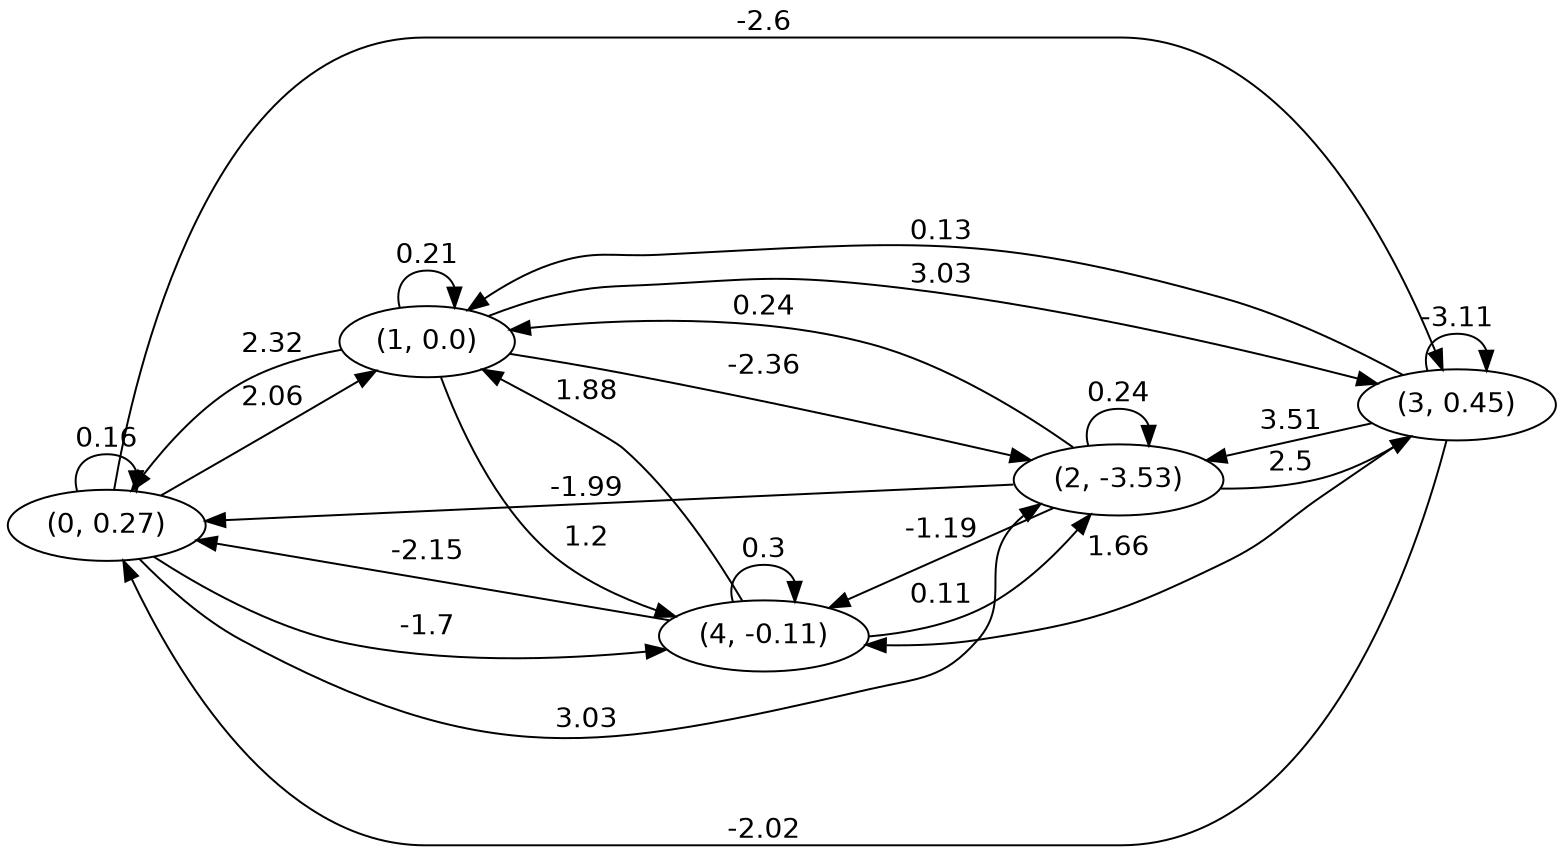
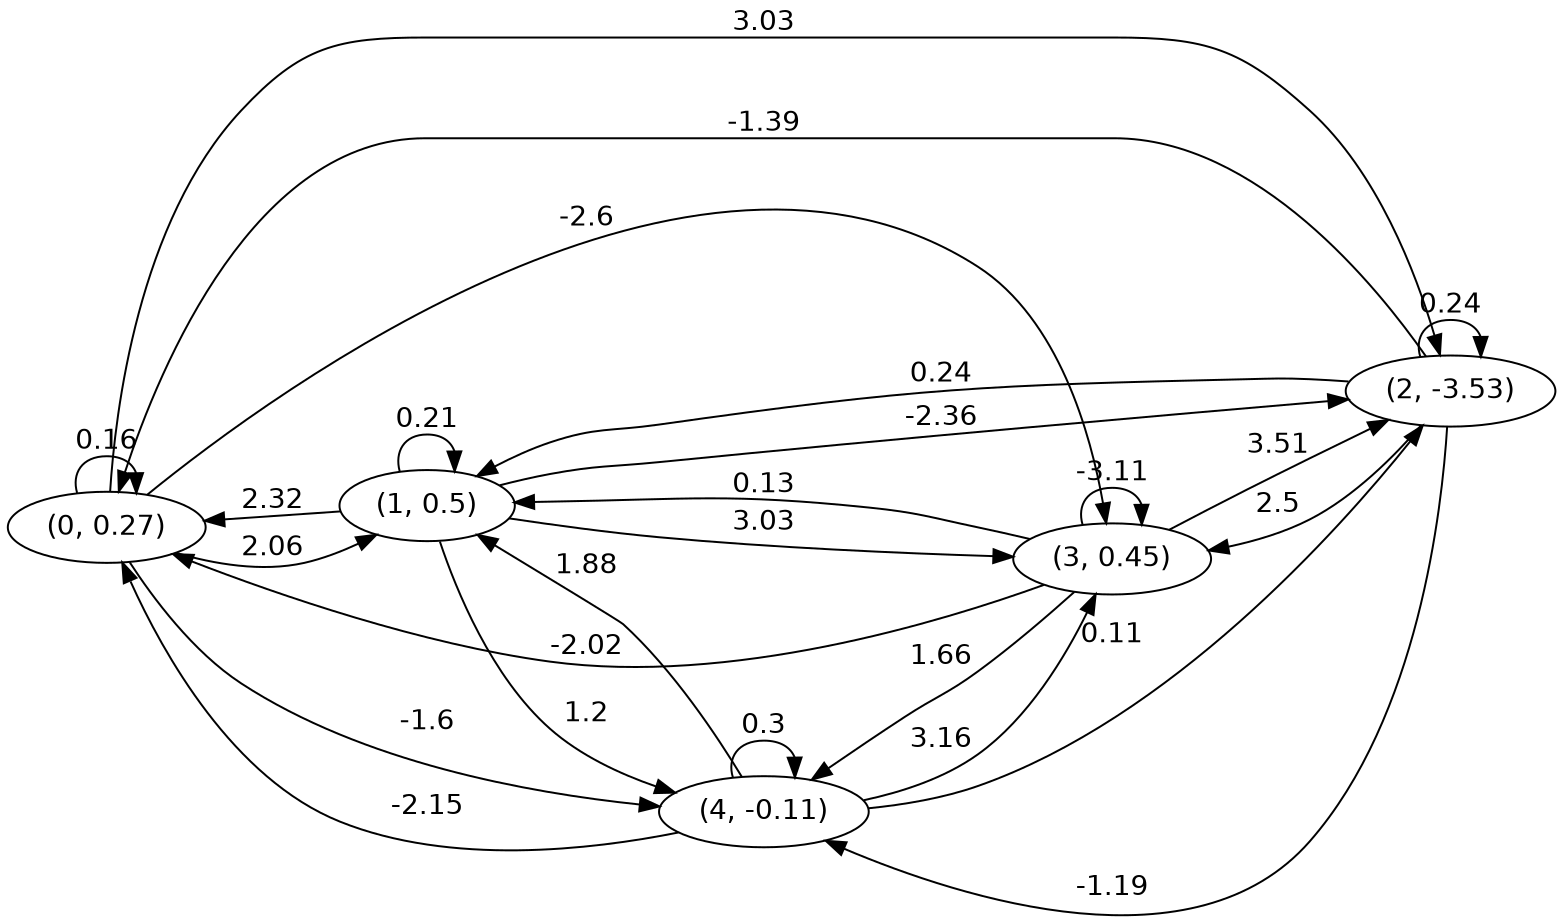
node "(1, 0.0)": label "(1, 0.0)" -> "(1, 0.5)"
edge "(2, -3.53)" -> "(0, 0.27)": label "-1.99" -> "-1.39"
edge "(0, 0.27)" -> "(4, -0.11)": label "-1.7" -> "-1.6"
edge "(4, -0.11)" -> "(3, 0.45)": added, label "3.16"
